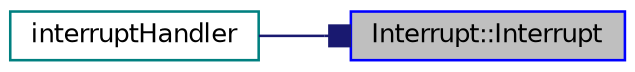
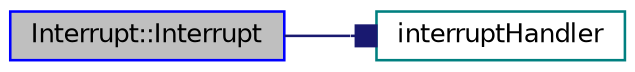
edge "interruptHandler" -> "Interrupt::Interrupt": reversed
